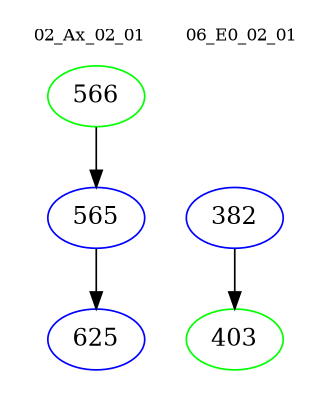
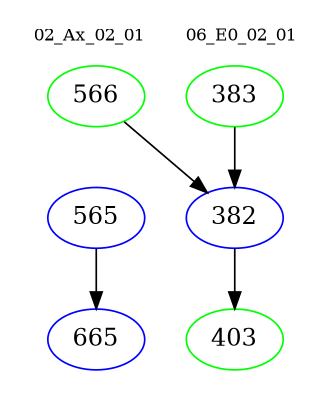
node "383": added
edge "566" -> "565": now "566" -> "382"
node "625": label "625" -> "665"
